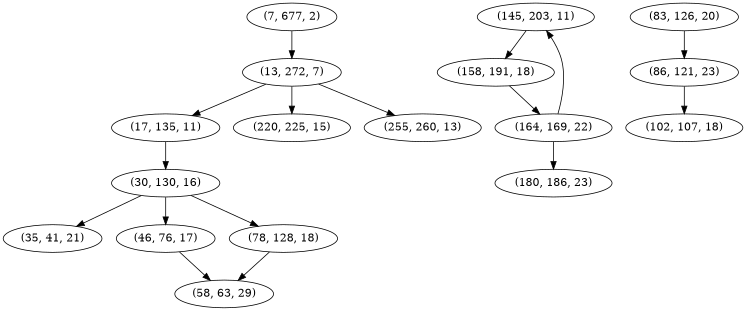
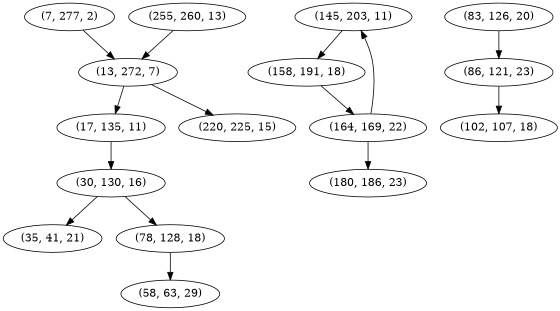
node "(7, 677, 2)": label "(7, 677, 2)" -> "(7, 277, 2)"
edge "(13, 272, 7)" -> "(255, 260, 13)": reversed
node "(46, 76, 17)": removed
